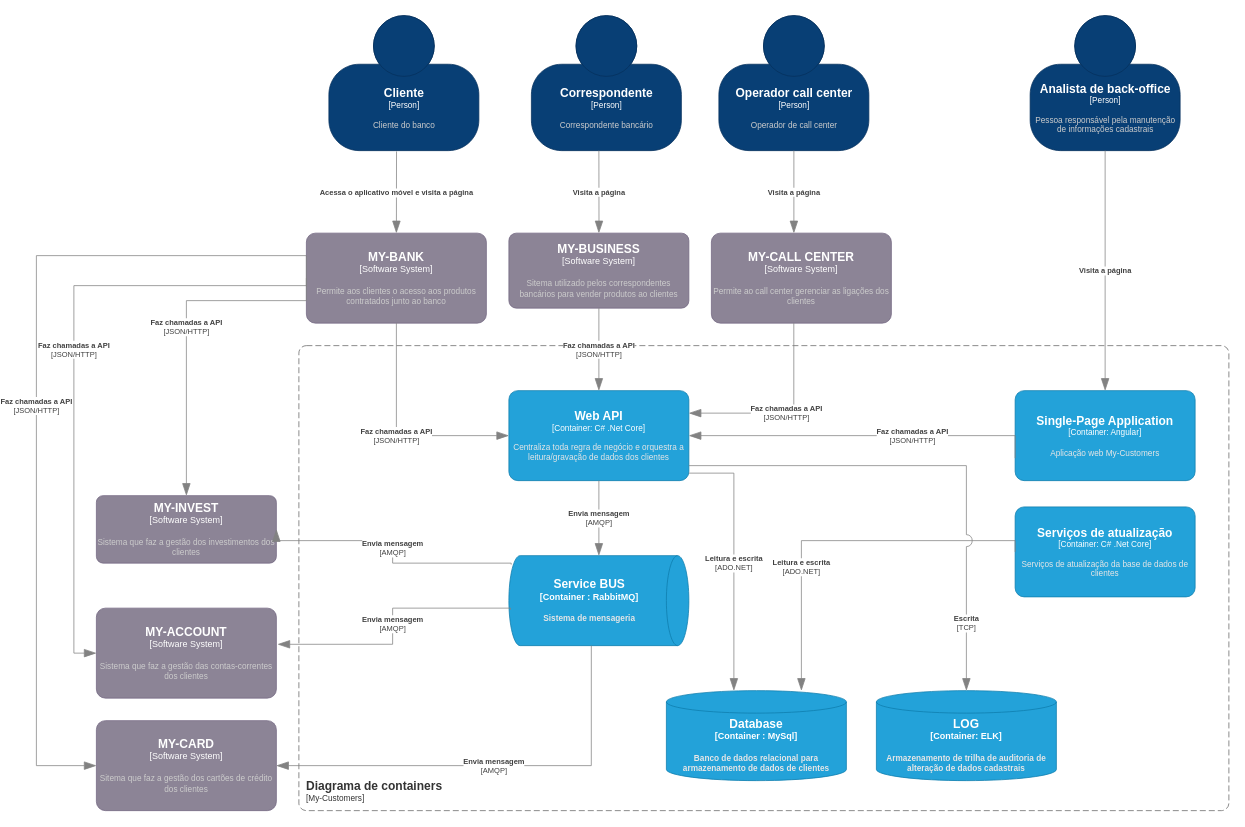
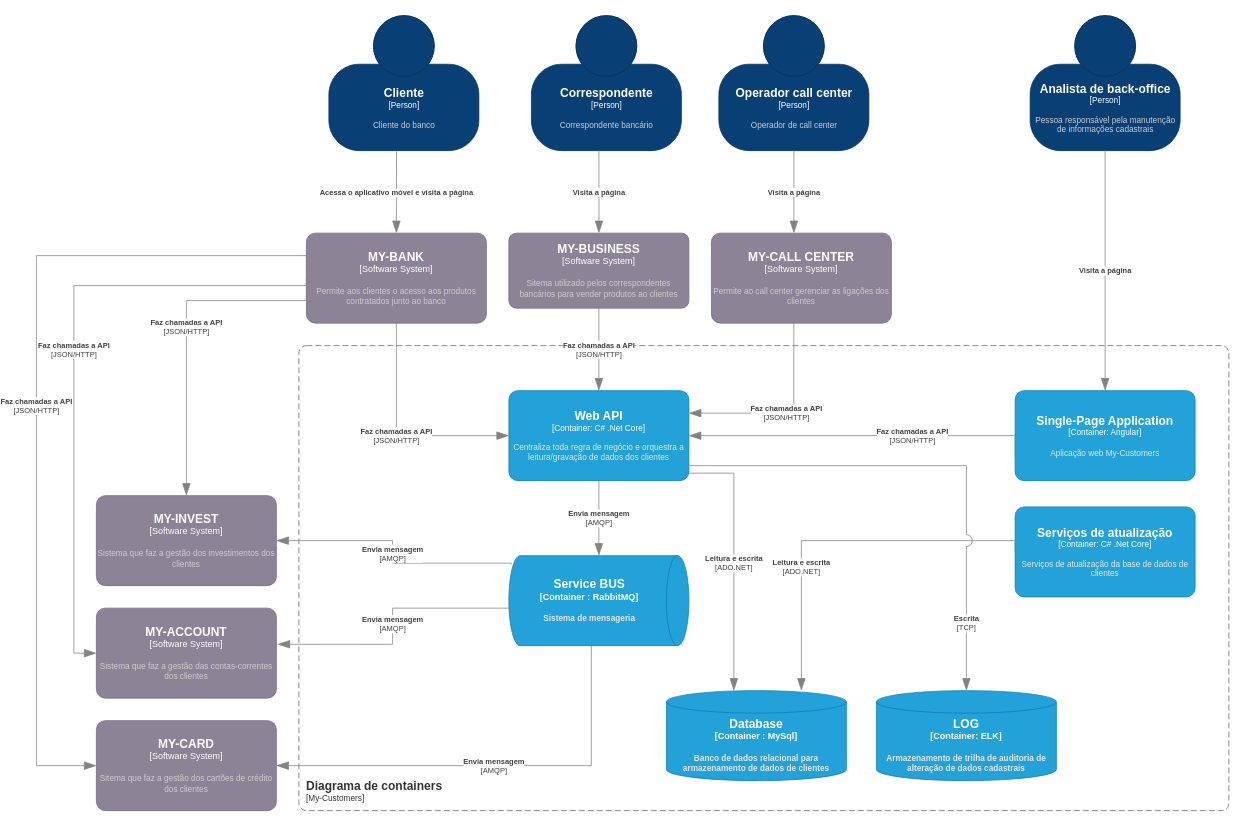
node "MY-INVEST [Software System] Sistema que faz a gestão dos investimentos dos clientes": size 180x68 -> 180x90
